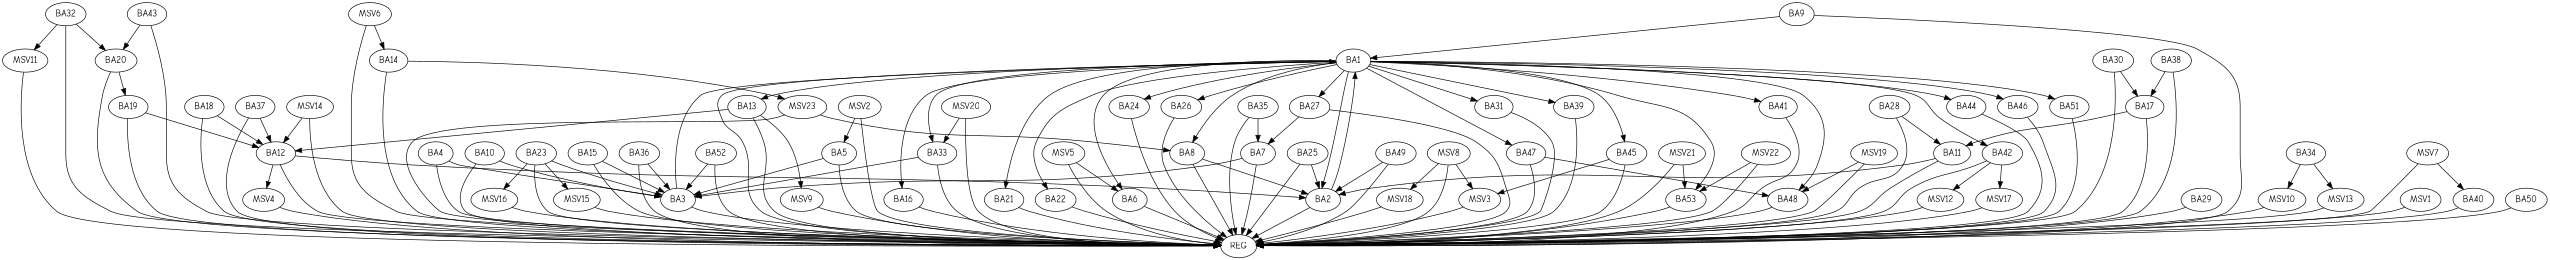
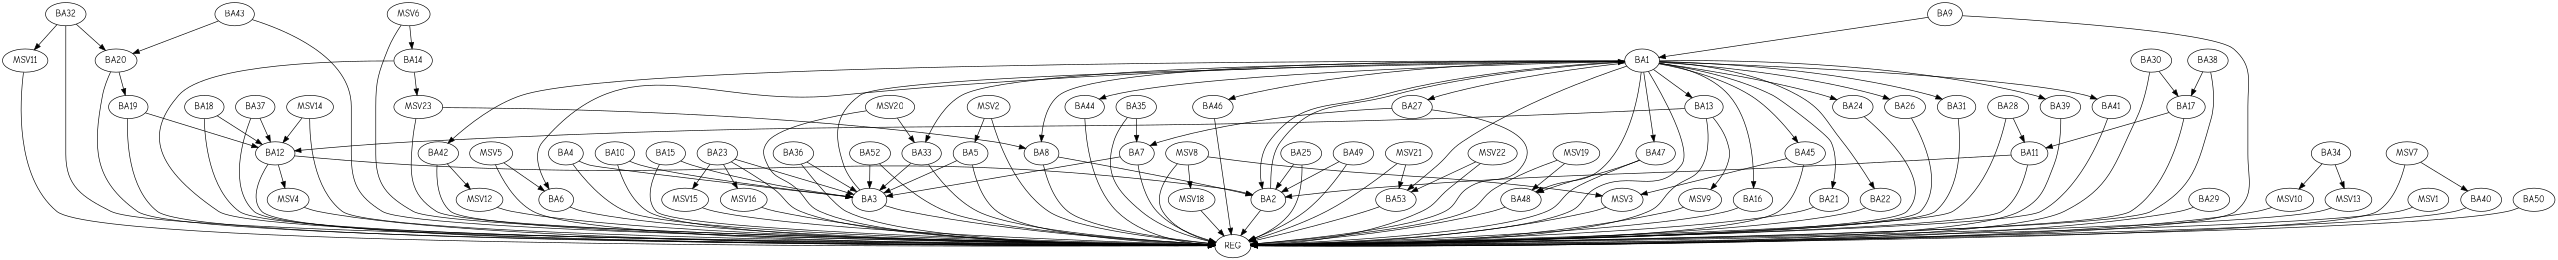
node "BA51": removed
node "MSV17": removed
